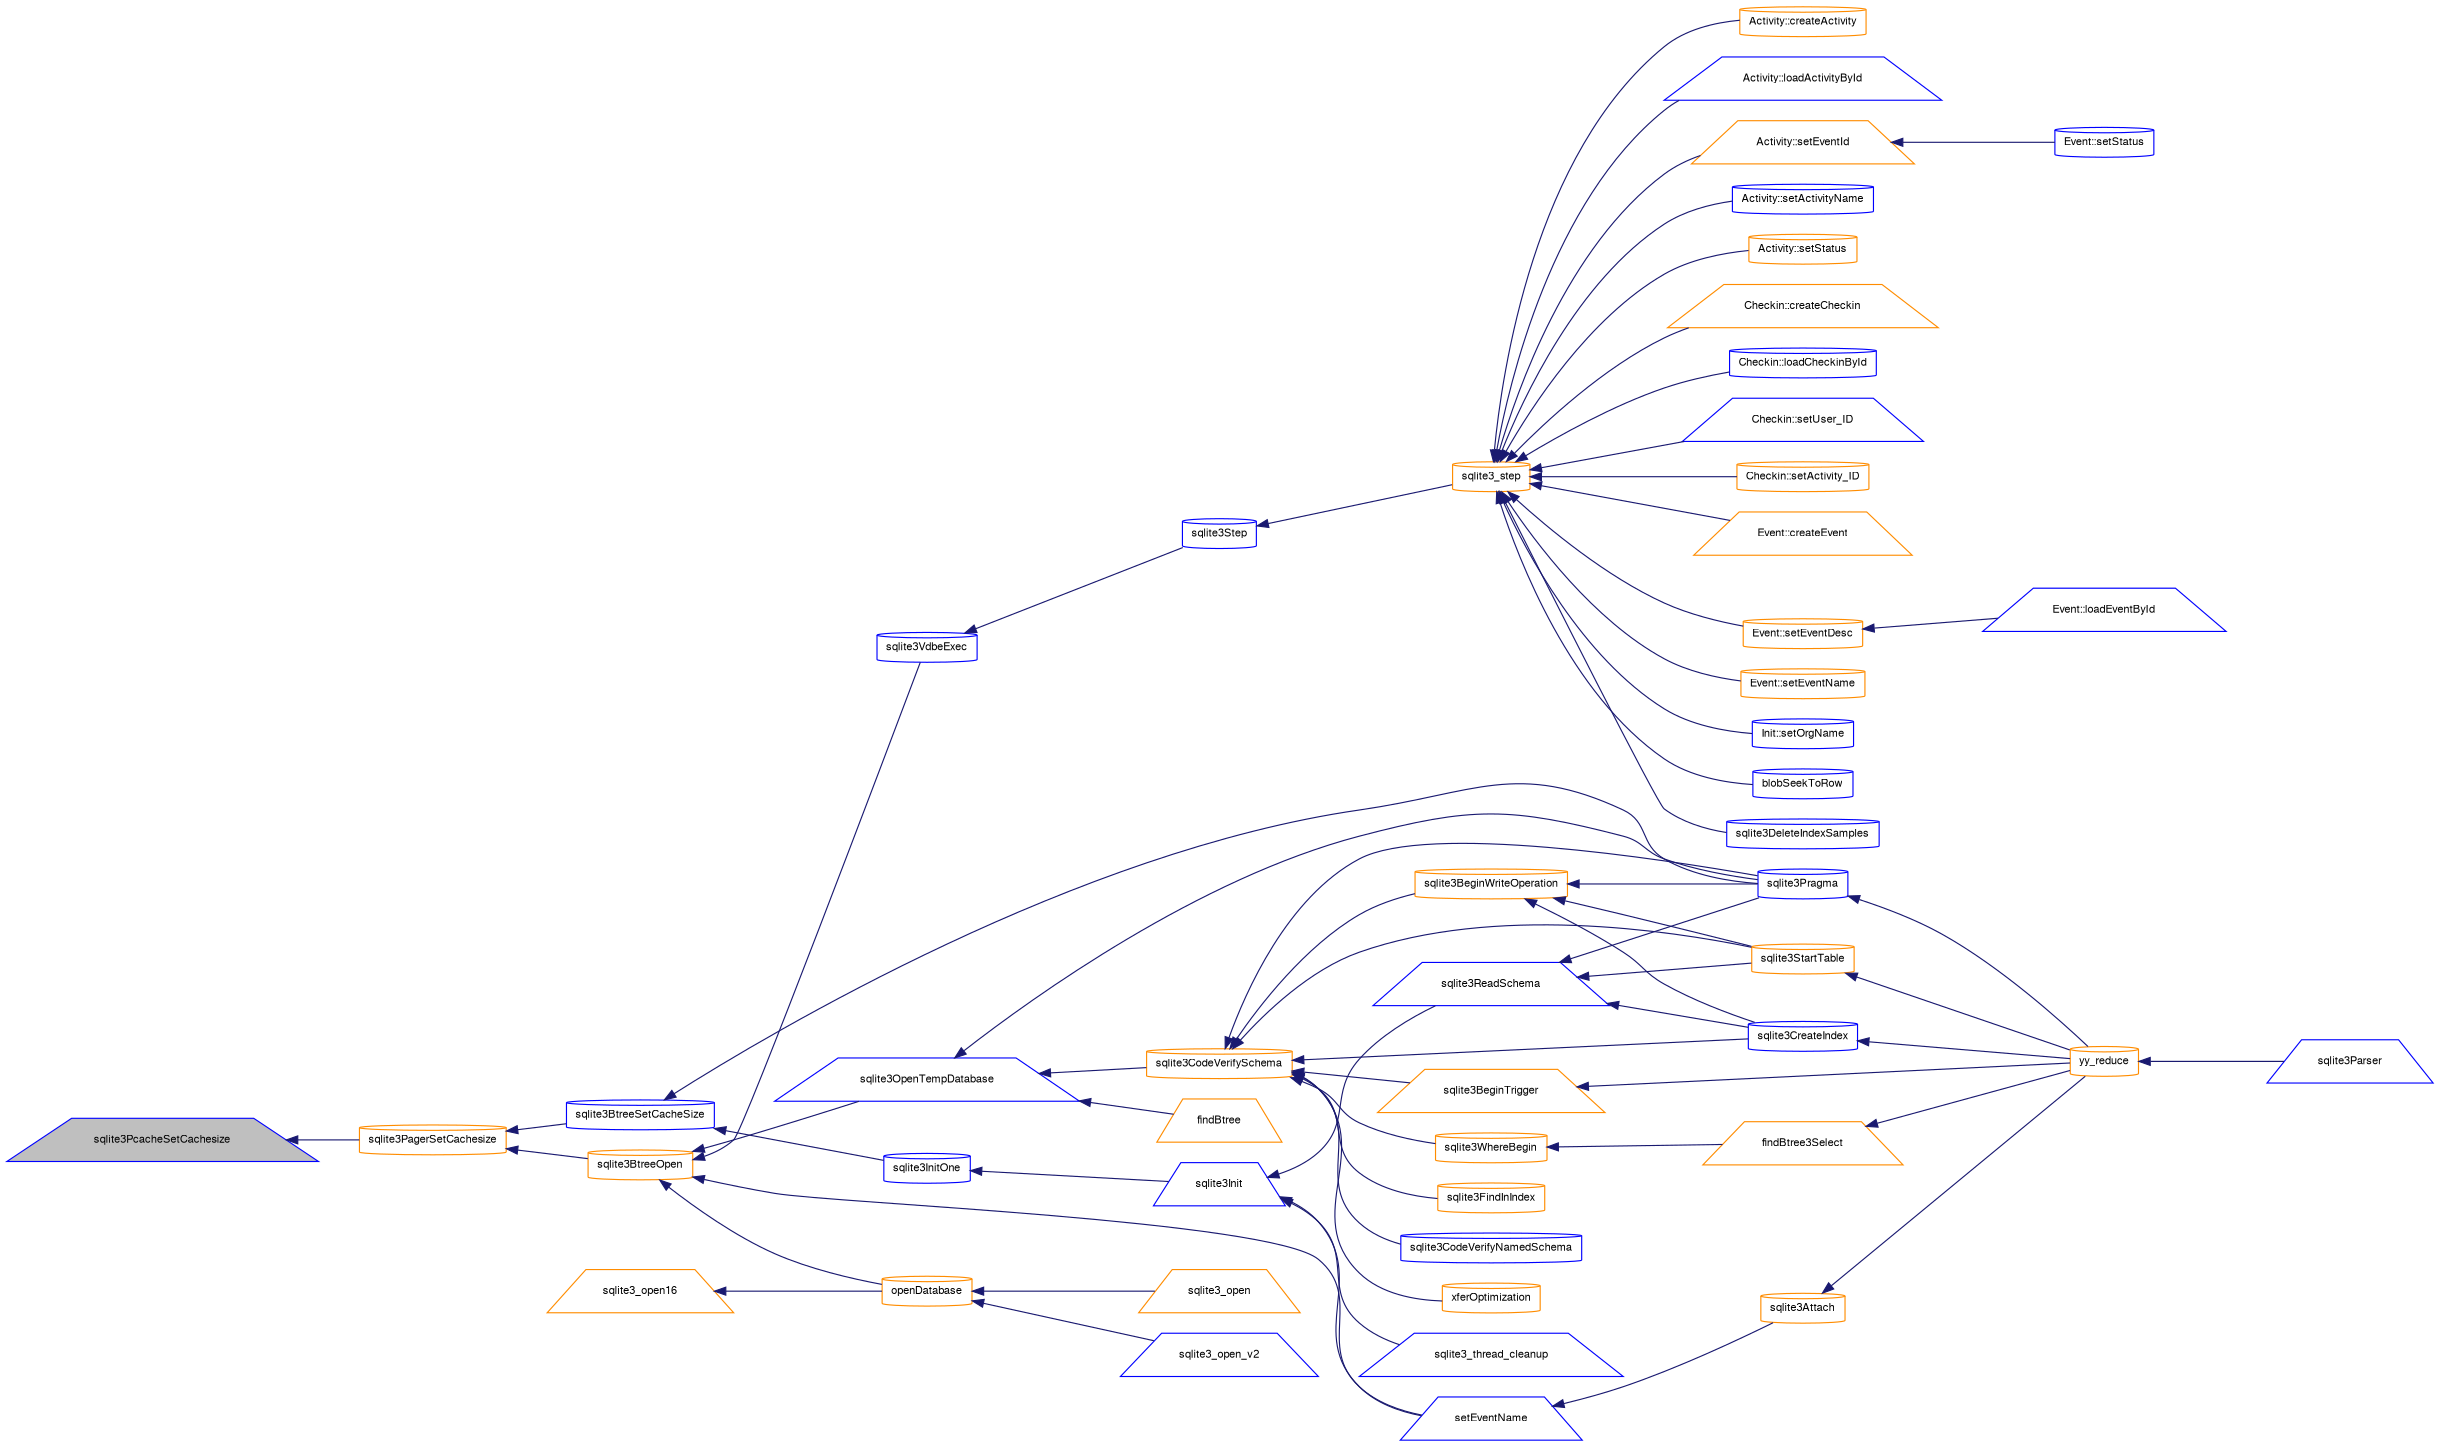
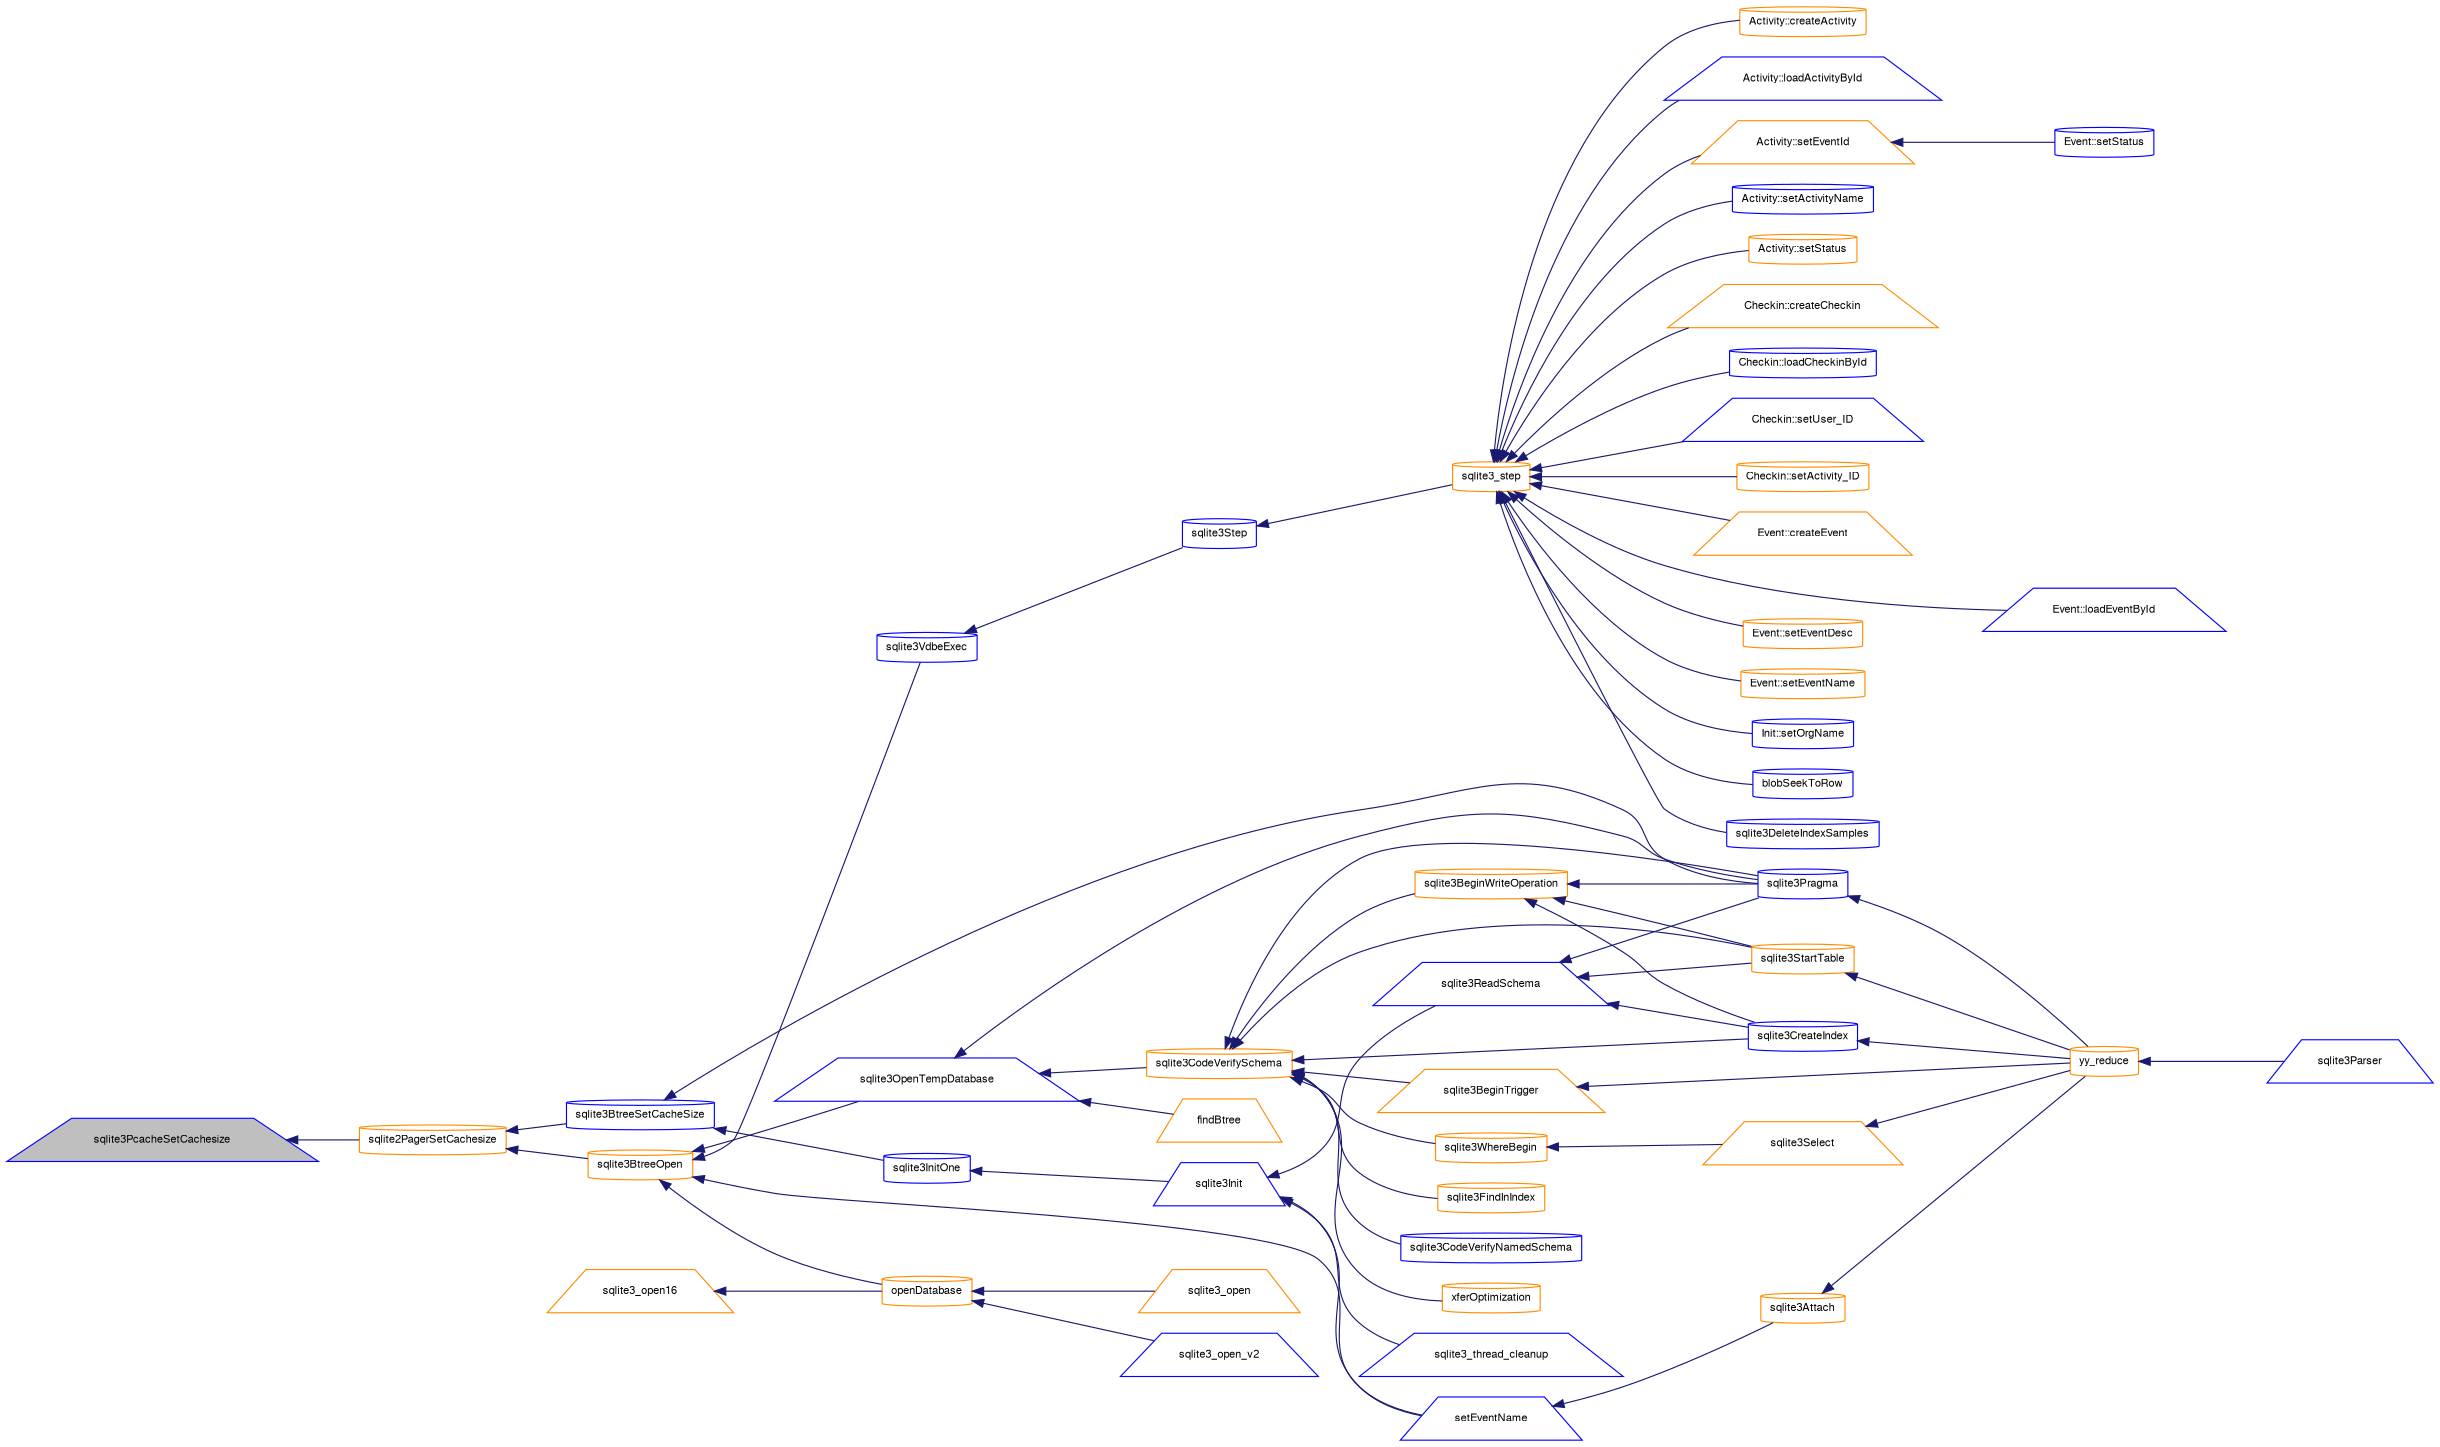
edge "Event::loadEventById" -> "Event::setEventDesc": now "Event::loadEventById" -> "sqlite3_step"
node "sqlite3PagerSetCachesize": label "sqlite3PagerSetCachesize" -> "sqlite2PagerSetCachesize"
node "findBtree3Select": label "findBtree3Select" -> "sqlite3Select"
